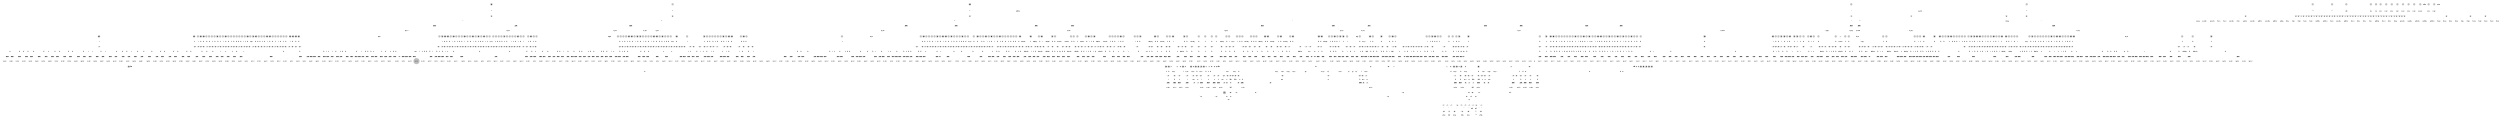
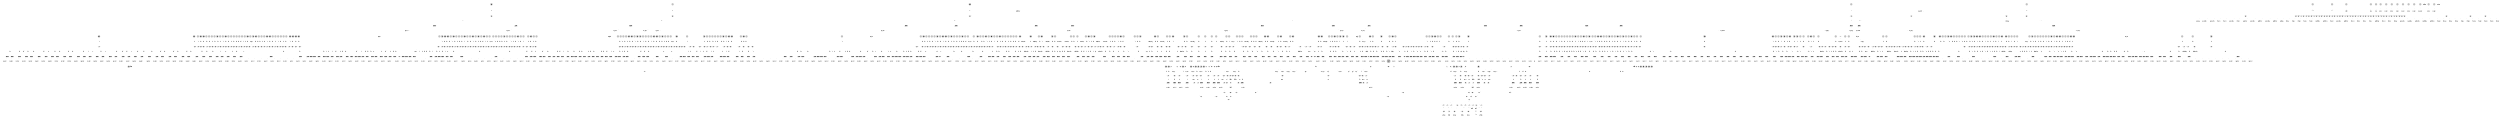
node "( true-17 ( cell 1 2 b ) )": fillcolor grey -> white
node "( diagonal b )": fillcolor white -> grey
node "( line-2 o )": fillcolor grey -> white
